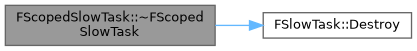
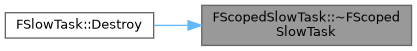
edge "FScopedSlowTask::~FScoped SlowTask" -> "FSlowTask::Destroy": reversed
